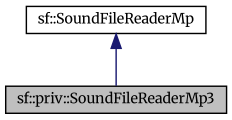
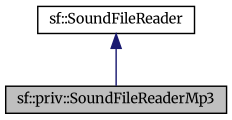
node "sf::SoundFileReaderMp": label "sf::SoundFileReaderMp" -> "sf::SoundFileReader"
